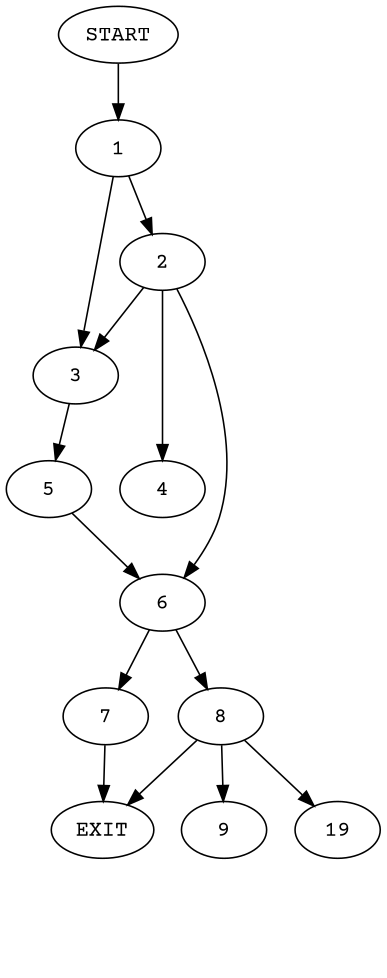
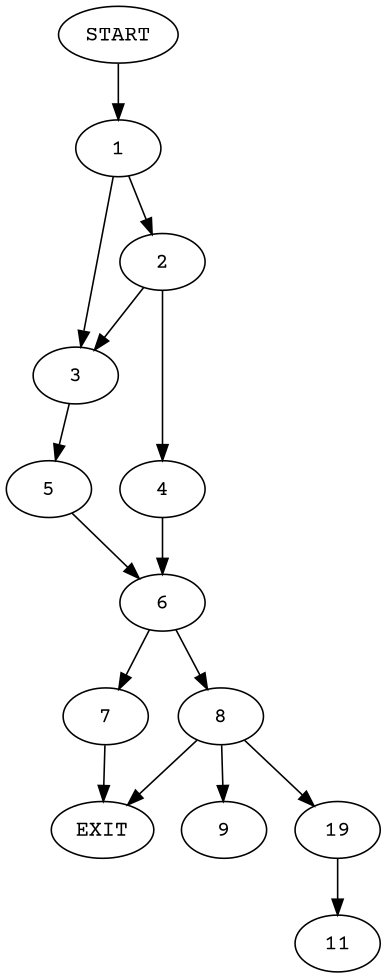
edge "2" -> "6": now "4" -> "6"
node "11": added
